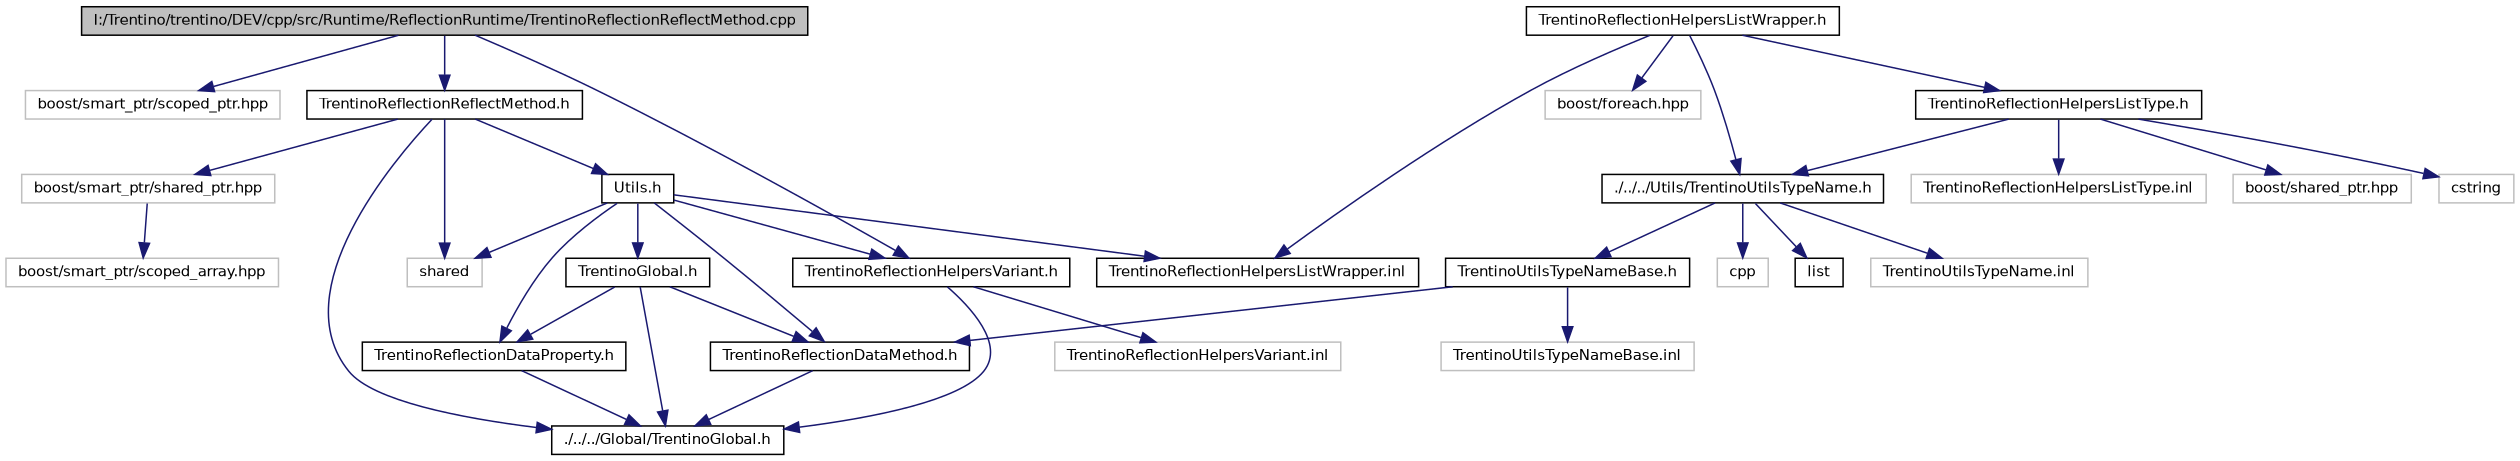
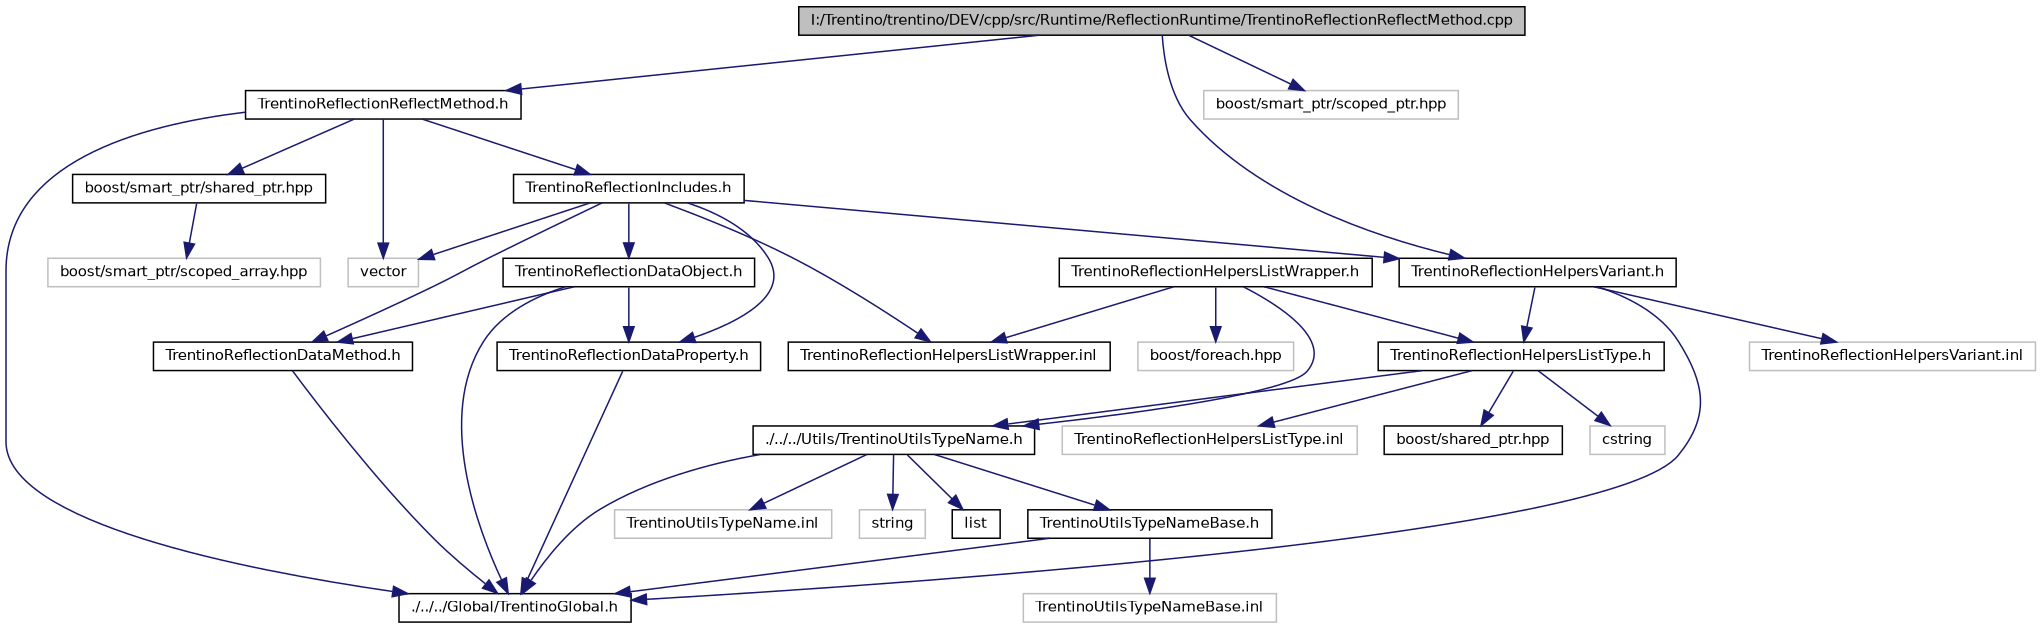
node "boost/smart_ptr/shared_ptr.hpp": color grey75 -> black
node "Utils.h": label "Utils.h" -> "TrentinoReflectionIncludes.h"
node "boost/shared_ptr.hpp": color grey75 -> black
node "shared": label "shared" -> "vector"
node "TrentinoGlobal.h": label "TrentinoGlobal.h" -> "TrentinoReflectionDataObject.h"
node "cpp": label "cpp" -> "string"
edge "TrentinoReflectionHelpersVariant.h" -> "TrentinoReflectionHelpersListType.h": added
edge "TrentinoUtilsTypeNameBase.h" -> "TrentinoReflectionDataMethod.h": now "TrentinoUtilsTypeNameBase.h" -> "./../../Global/TrentinoGlobal.h"
edge "./../../Utils/TrentinoUtilsTypeName.h" -> "./../../Global/TrentinoGlobal.h": added
